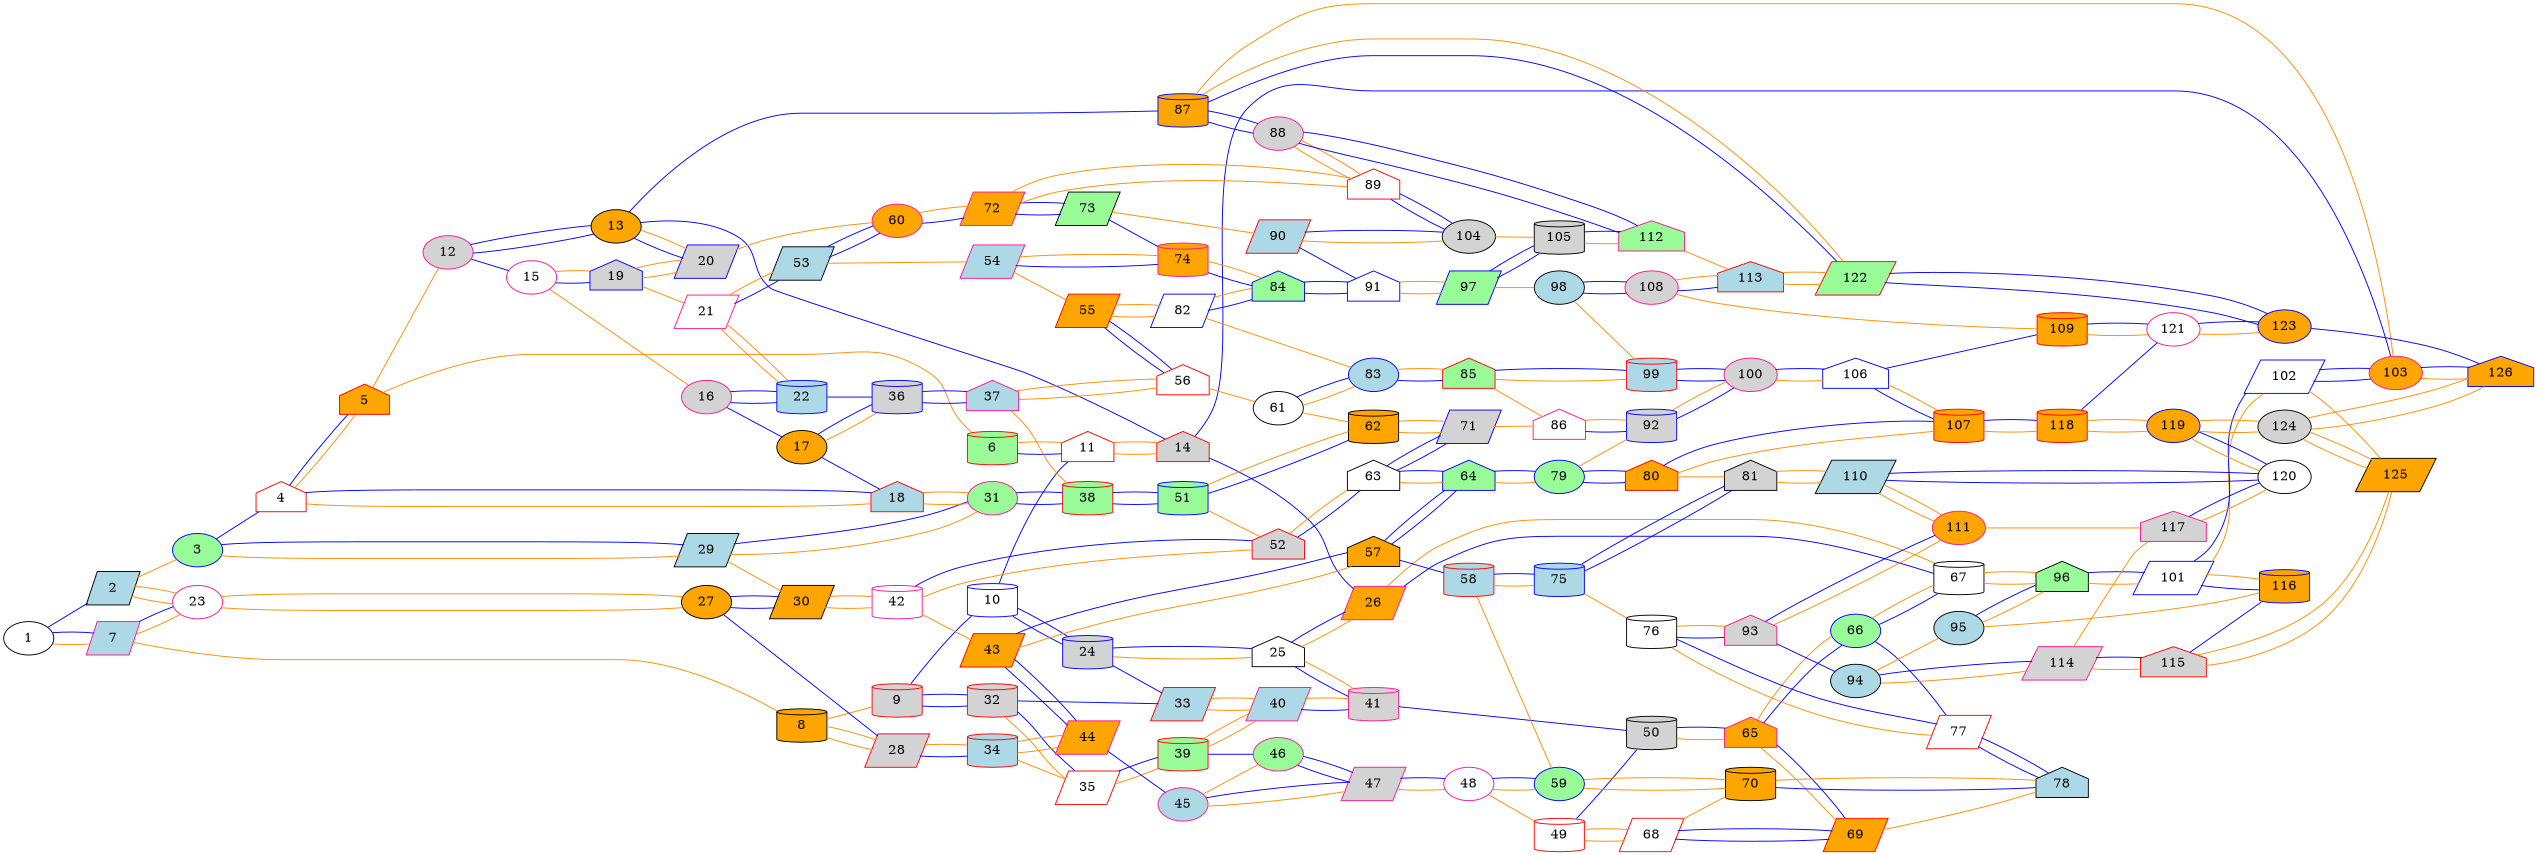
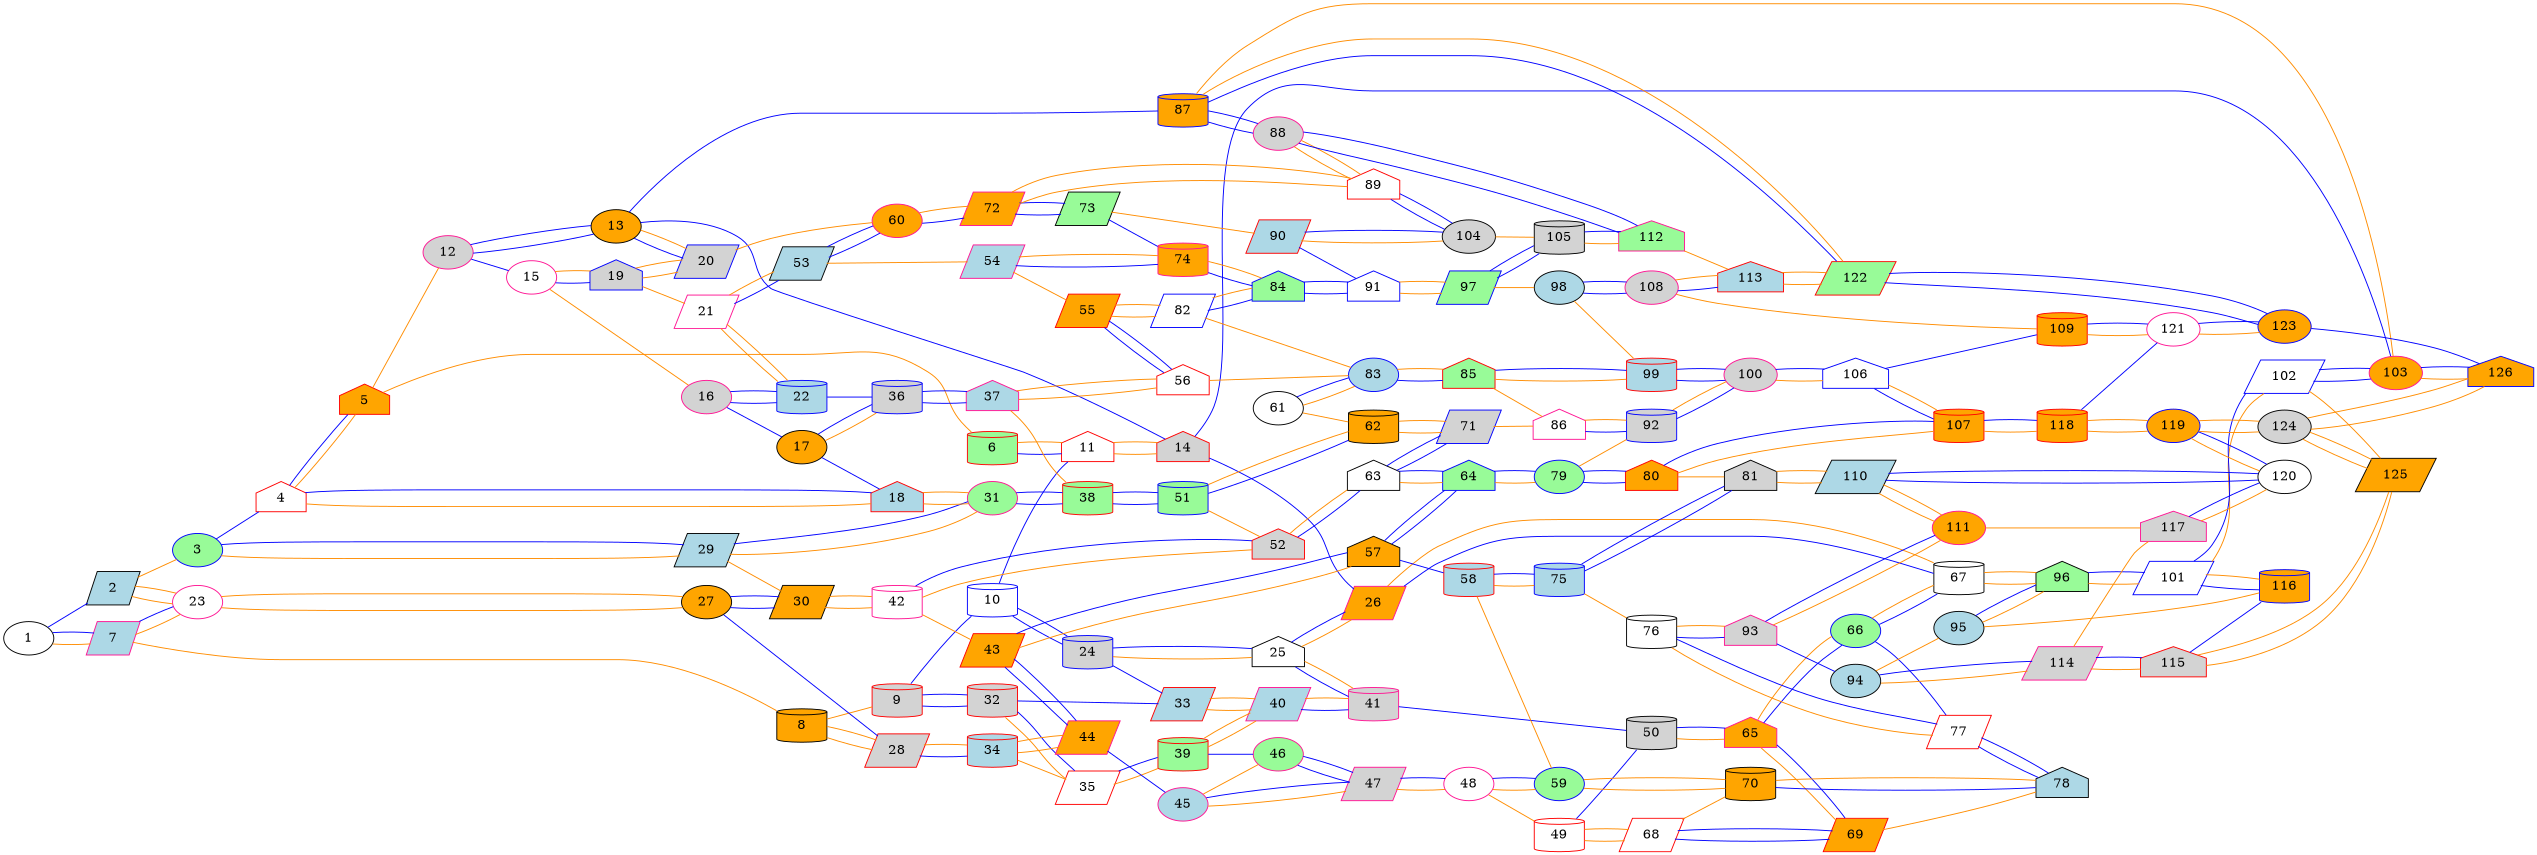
edge "56" -- "61": now "56" -- "83"
